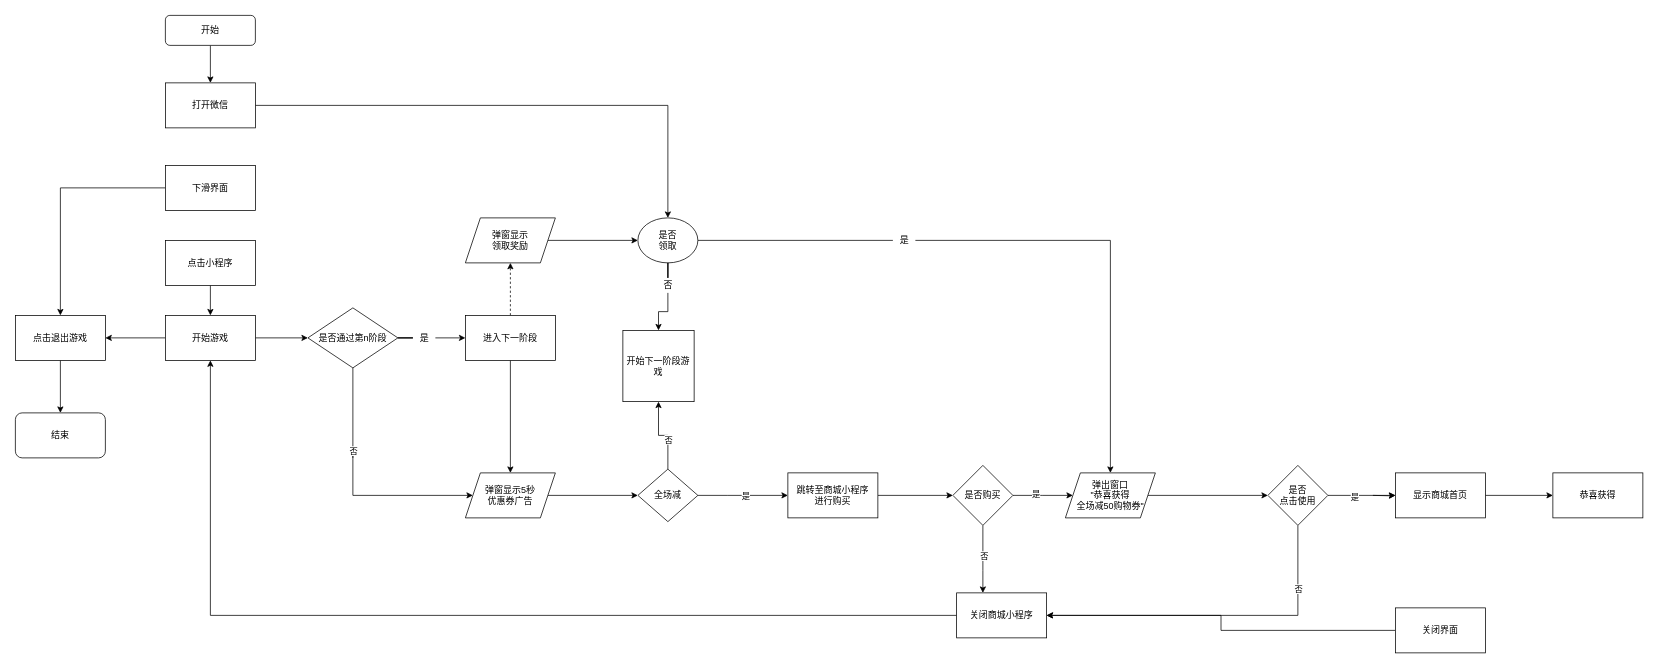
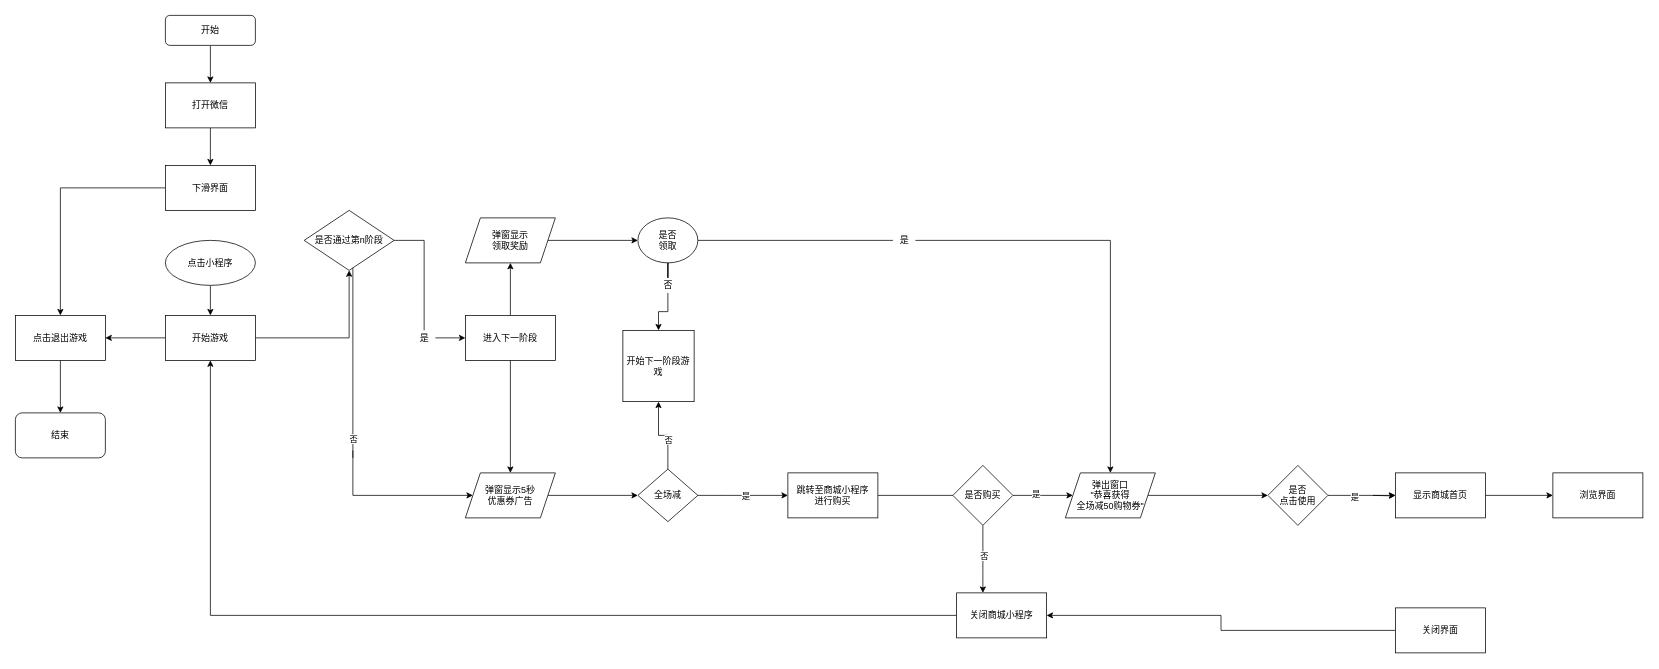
edge "打开微信" -> "是否 领取": now "打开微信" -> "下滑界面"
node "点击小程序": shape rectangle -> ellipse
edge "进入下一阶段" -> "弹窗显示 领取奖励": style dashed -> solid
node "是否通过第n阶段": moved (353, 338) -> (349, 240)
edge "跳转至商城小程序 进行购买" -> "是否购买": arrowhead classic -> none
node "恭喜获得": label "恭喜获得" -> "浏览界面"
edge "是否 点击使用" -> "关闭商城小程序": removed, label "否"
